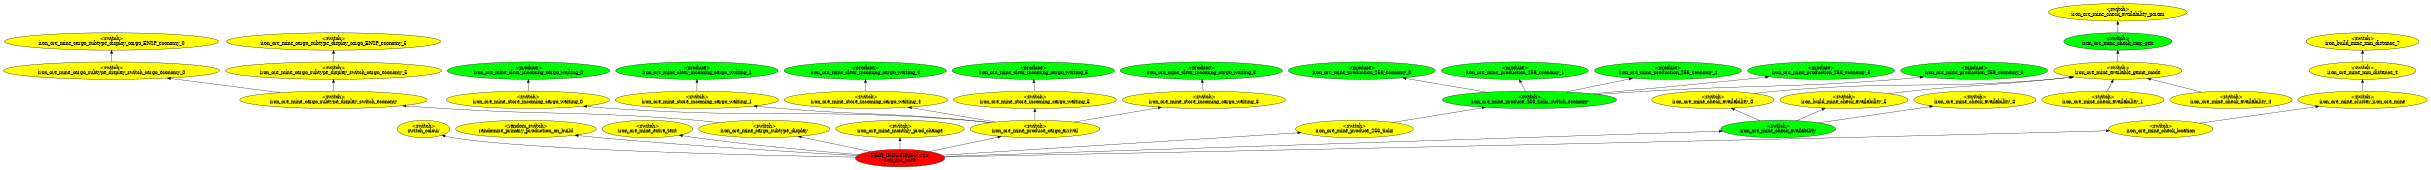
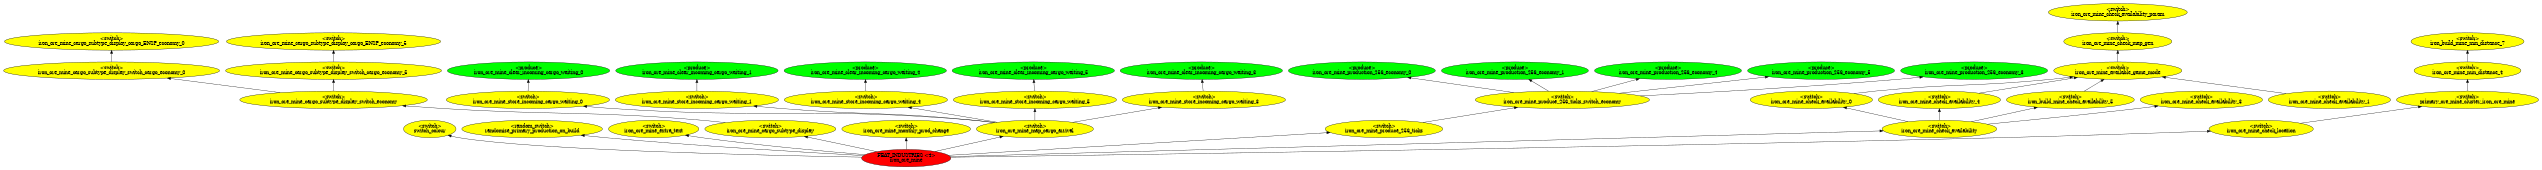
node "<switch> iron_ore_mine_check_map_gen": fillcolor green -> yellow
node "<switch> iron_ore_mine_produce_256_ticks_switch_economy": fillcolor green -> yellow
node "<switch> iron_ore_mine_cluster_iron_ore_mine": label "<switch> iron_ore_mine_cluster_iron_ore_mine" -> "<switch> primary_ore_mine_cluster_iron_ore_mine"
edge "<switch> iron_ore_mine_check_availability" -> "<switch> iron_ore_mine_check_availability_4": added
node "<switch> iron_ore_mine_produce_cargo_arrival": label "<switch> iron_ore_mine_produce_cargo_arrival" -> "<switch> iron_ore_mine_map_cargo_arrival"
node "<switch> iron_ore_mine_check_availability": fillcolor green -> yellow
